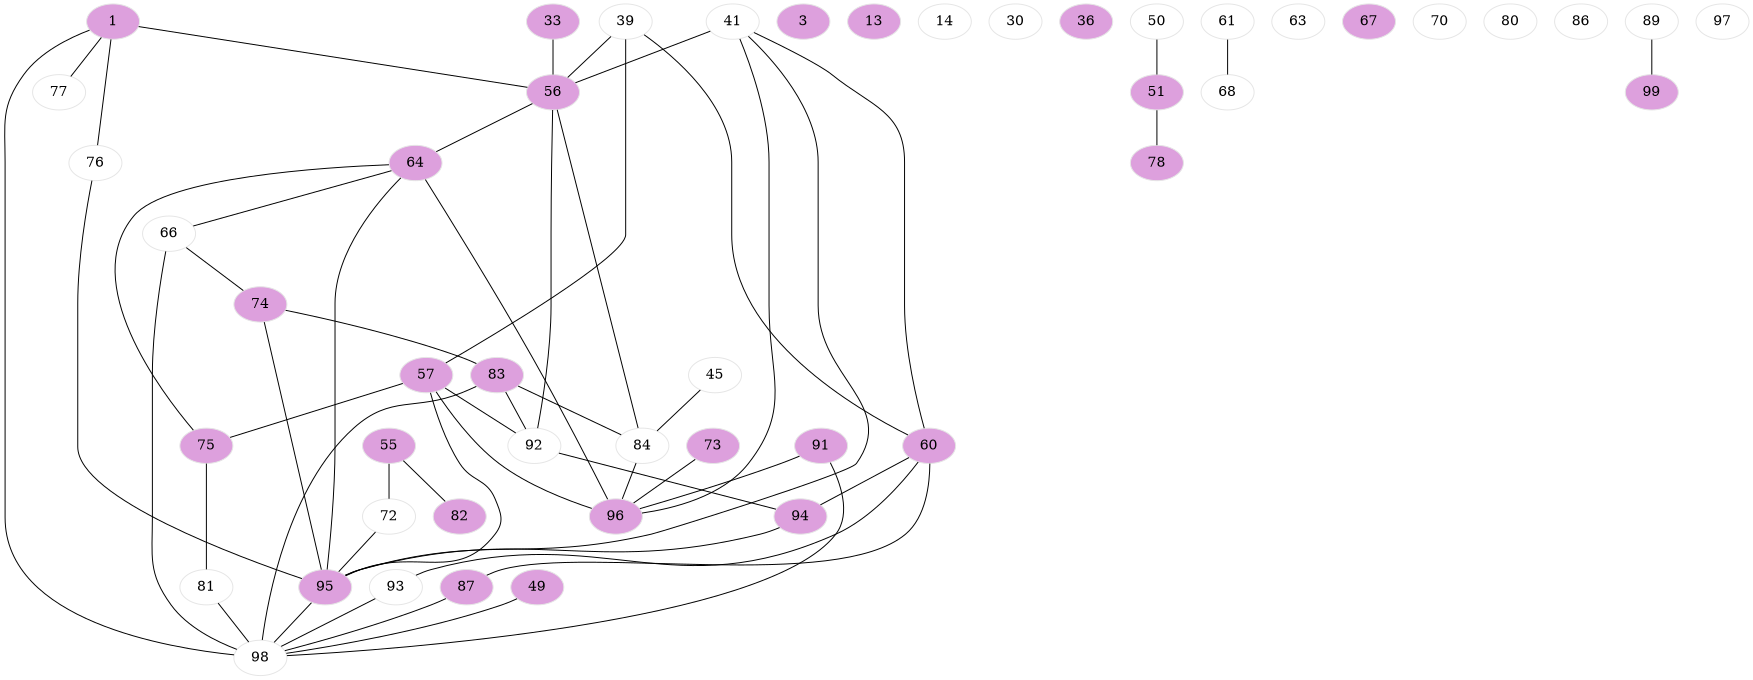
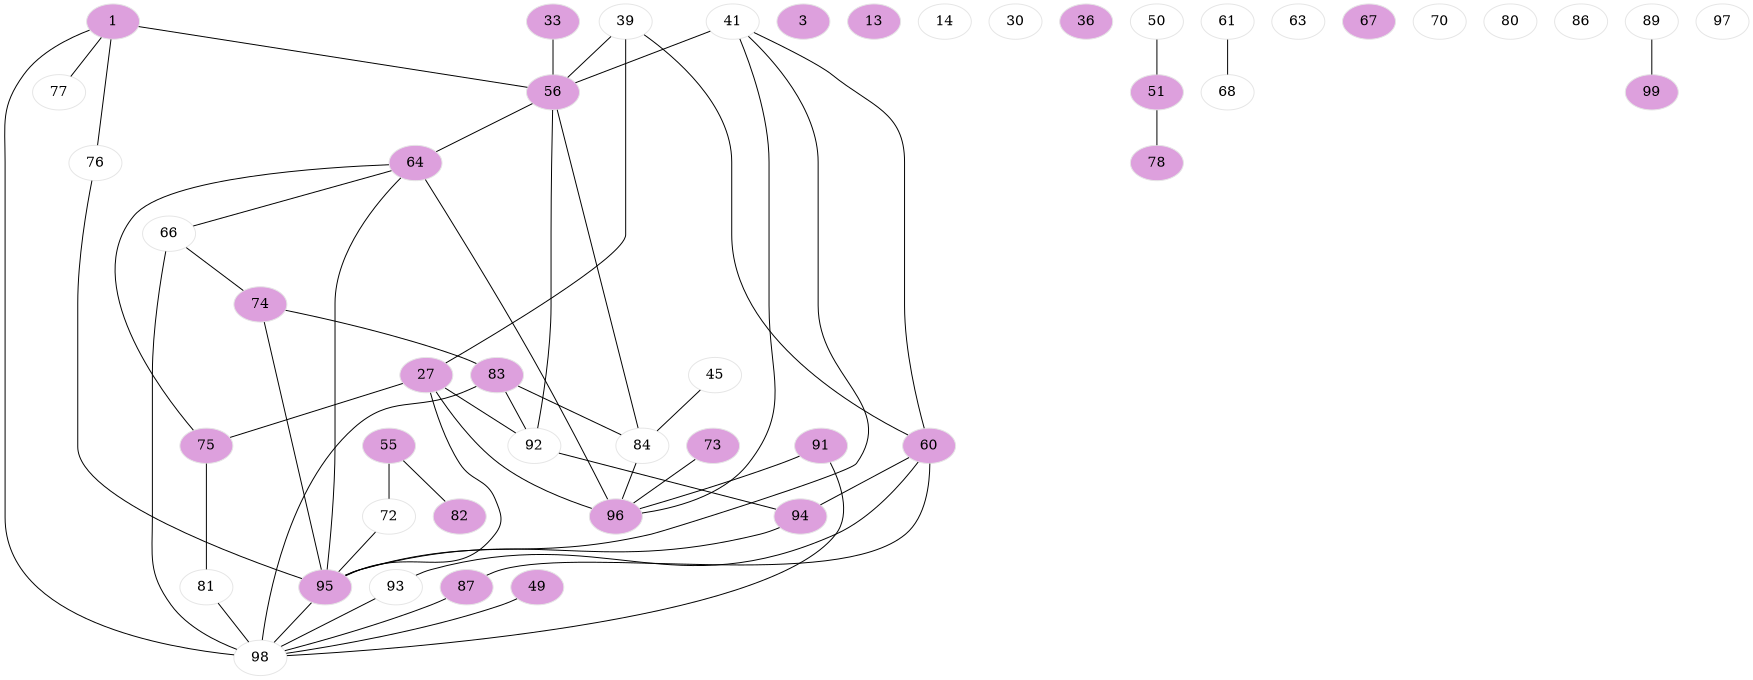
node "57": label "57" -> "27"
